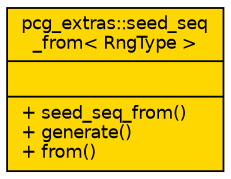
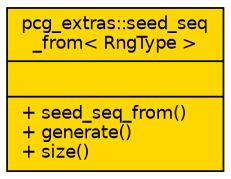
node "pcg_extras::seed_seq": text "+ from()" -> "+ size()"
